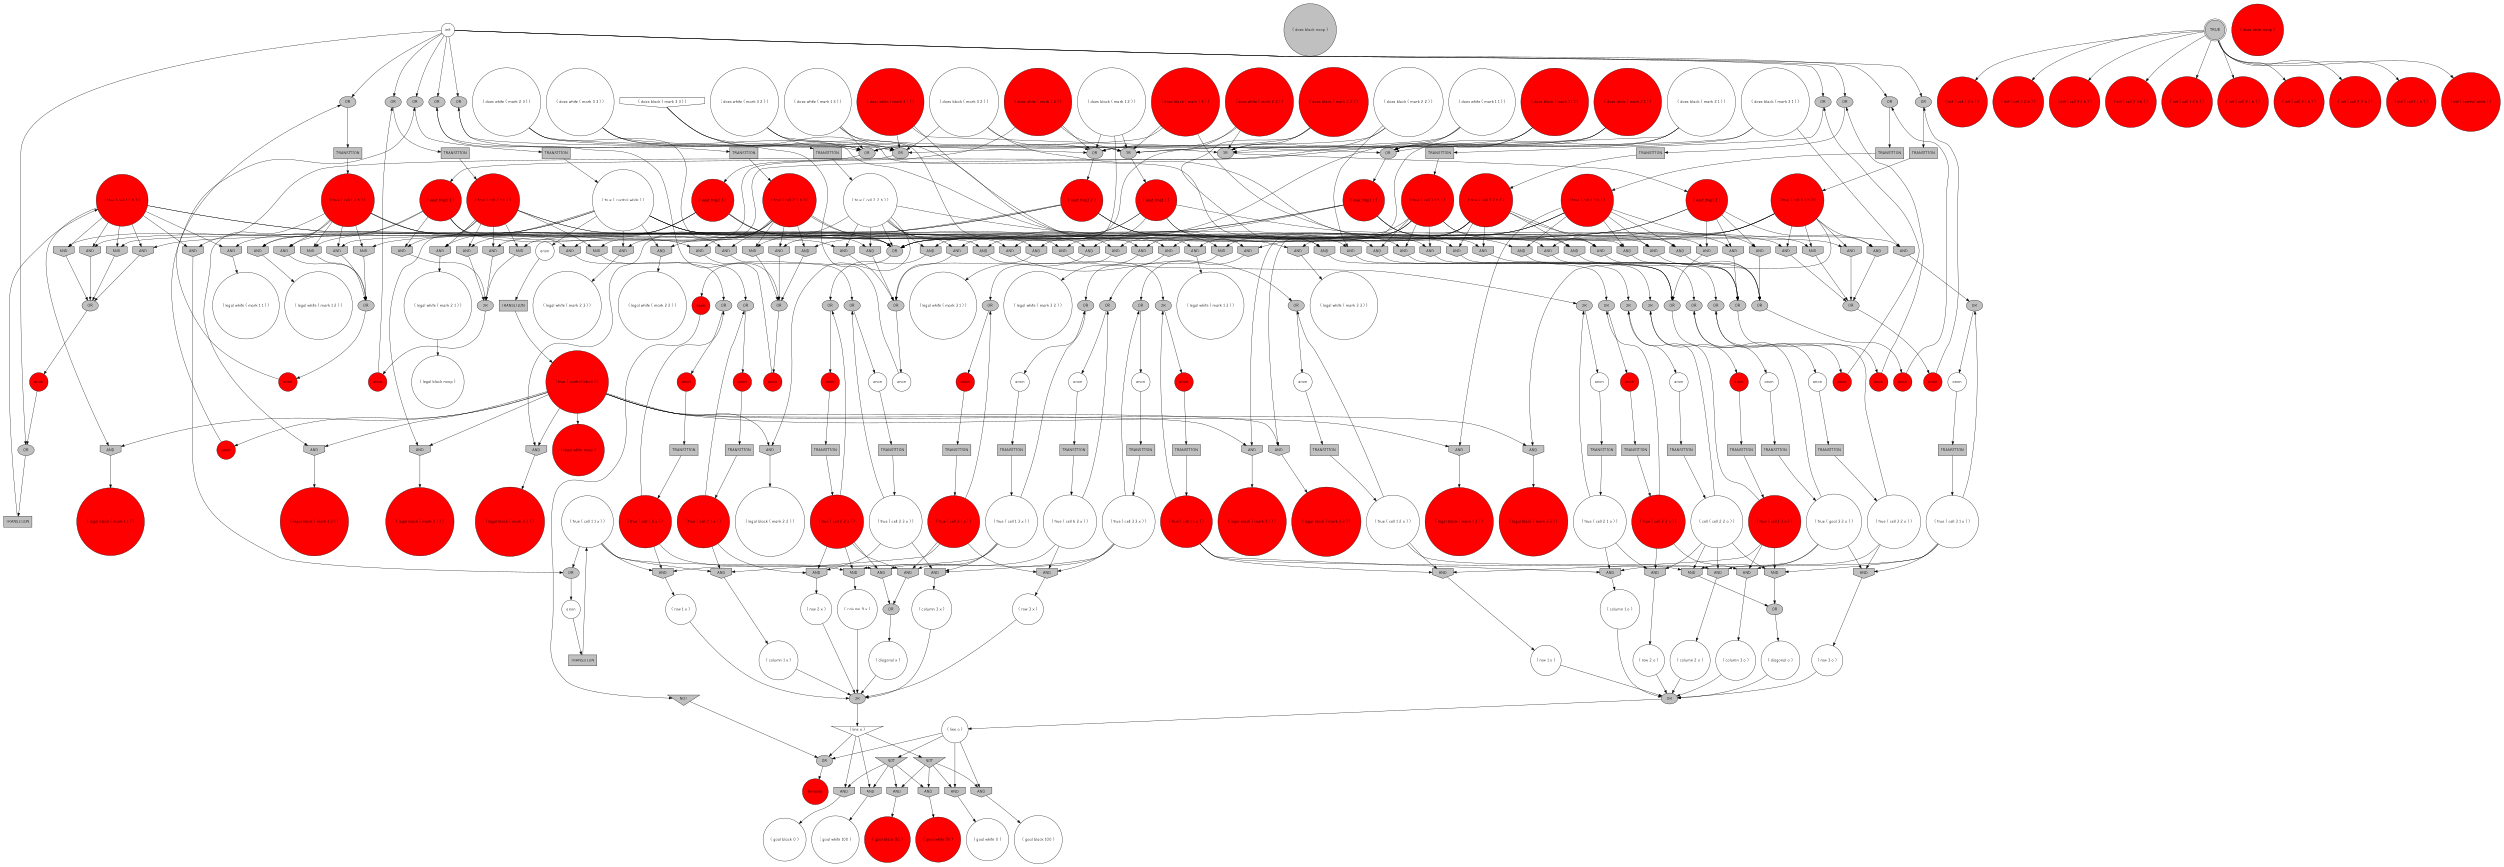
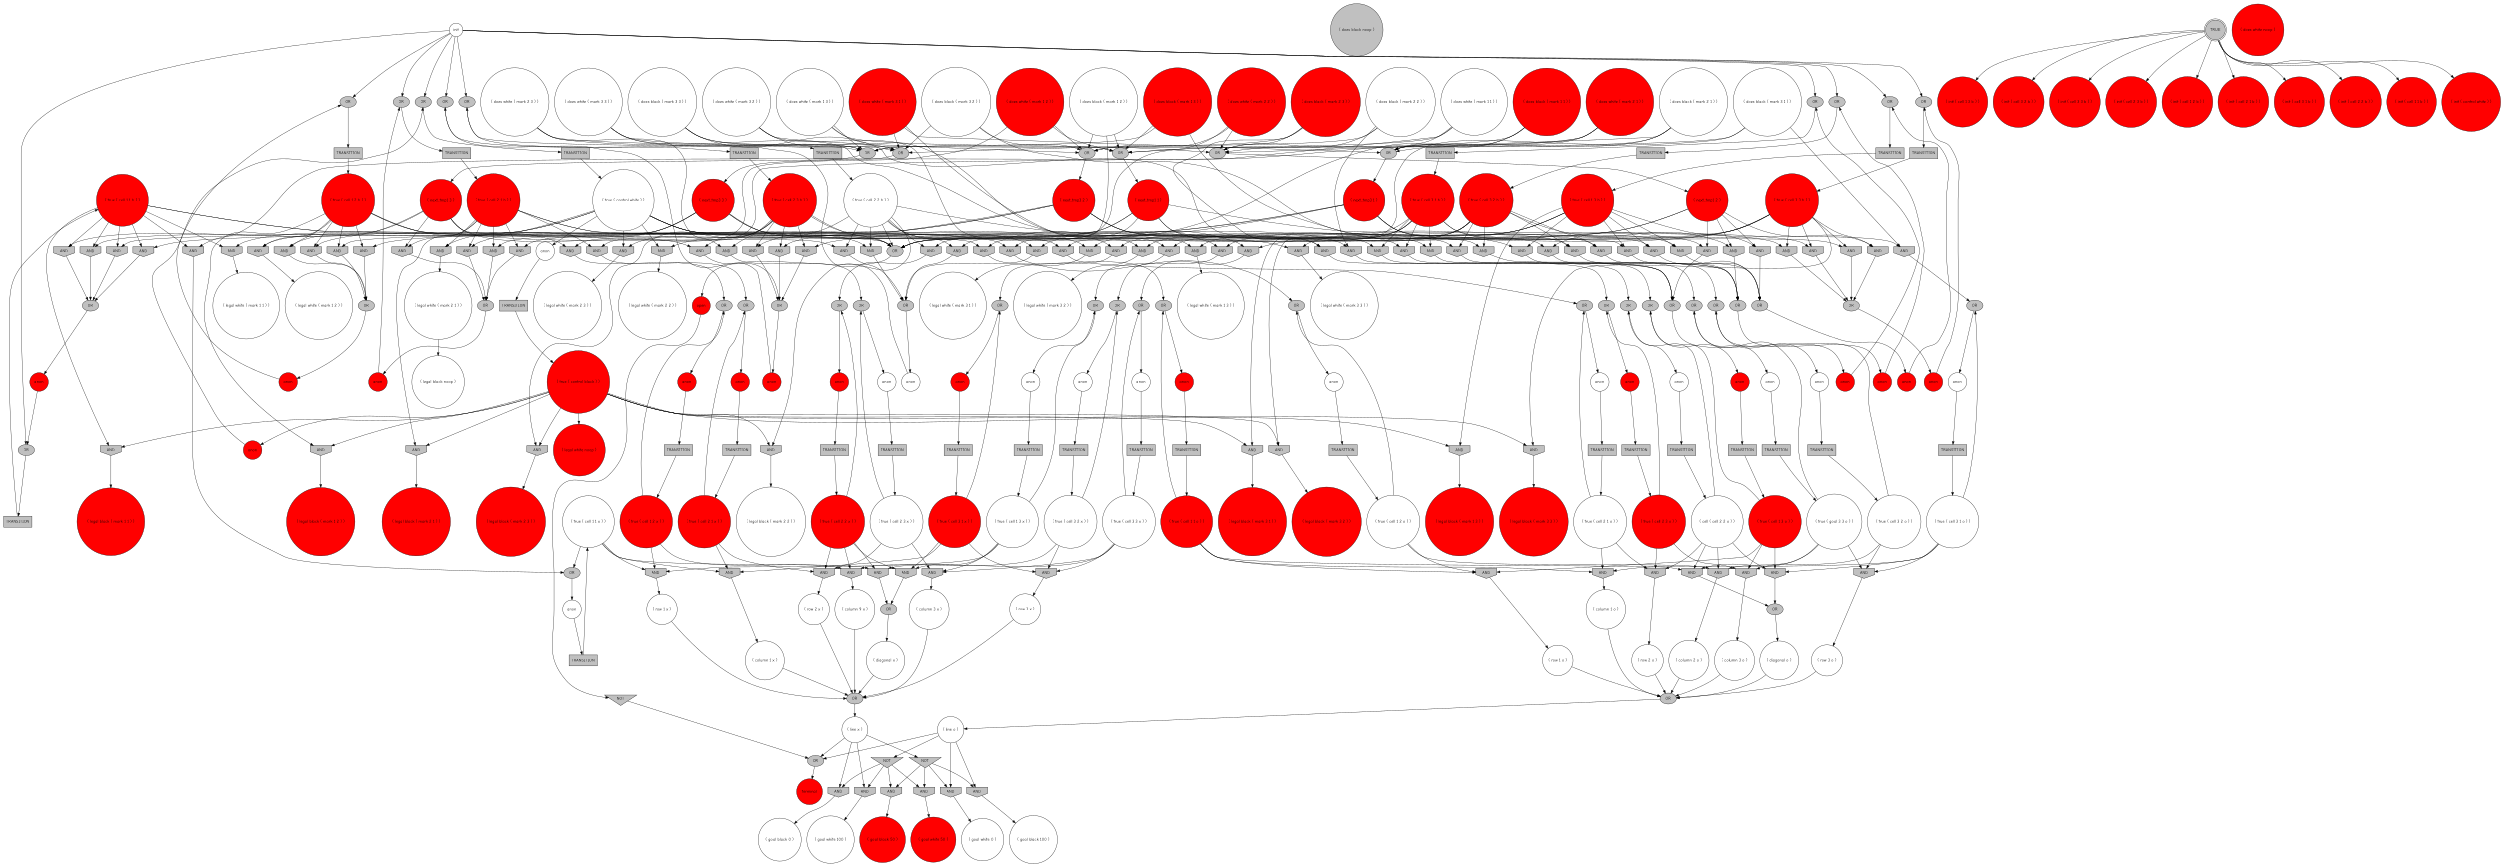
node "( does black ( mark 3 3 ) )": shape invhouse -> circle
node "( true ( cell 6 2 x ) )": label "( true ( cell 6 2 x ) )" -> "( true ( cell 3 2 x ) )"
node "( line x )": shape invtriangle -> circle
